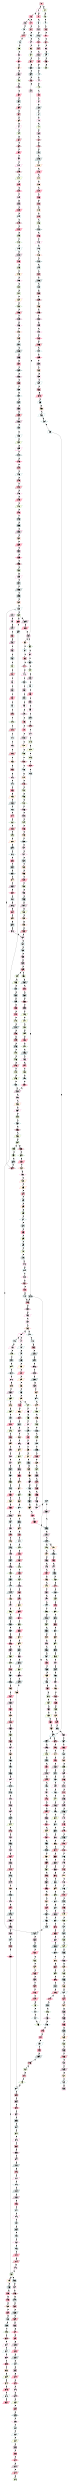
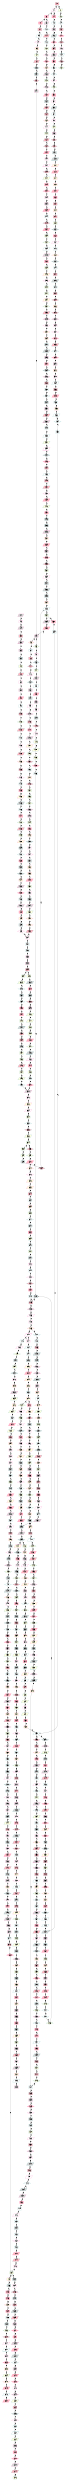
edge "S379" -> "S371": reversed
